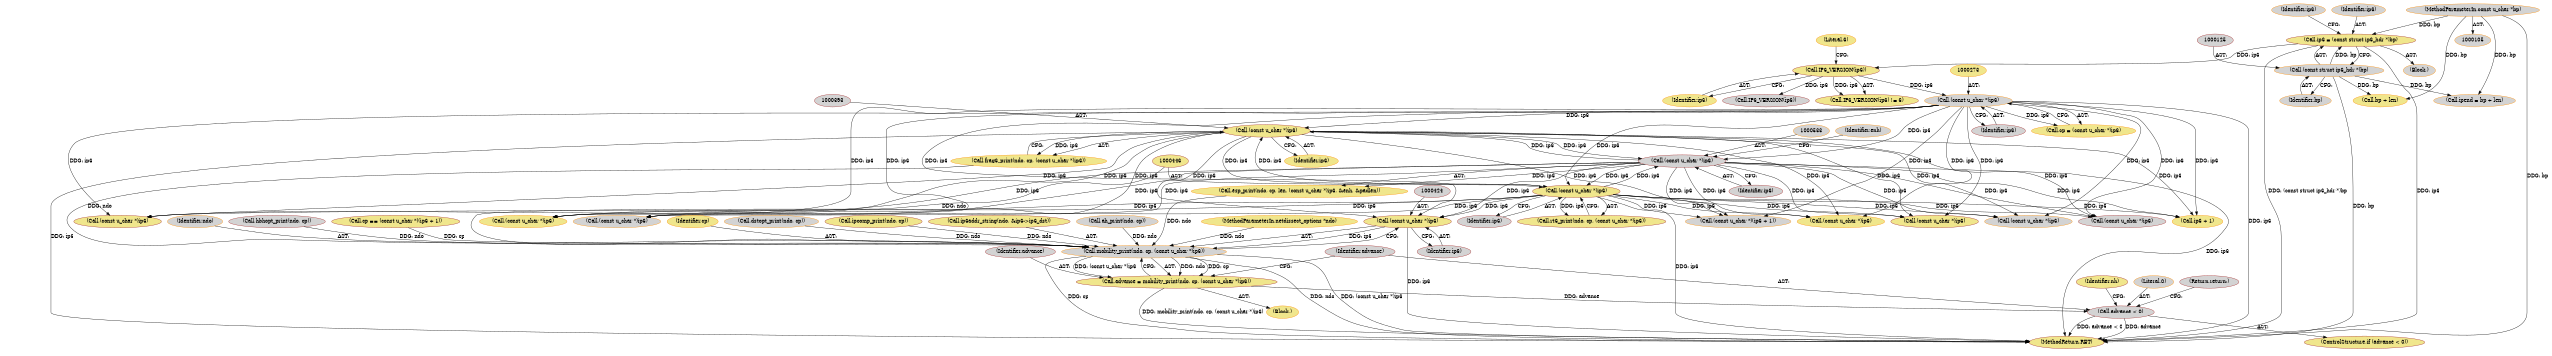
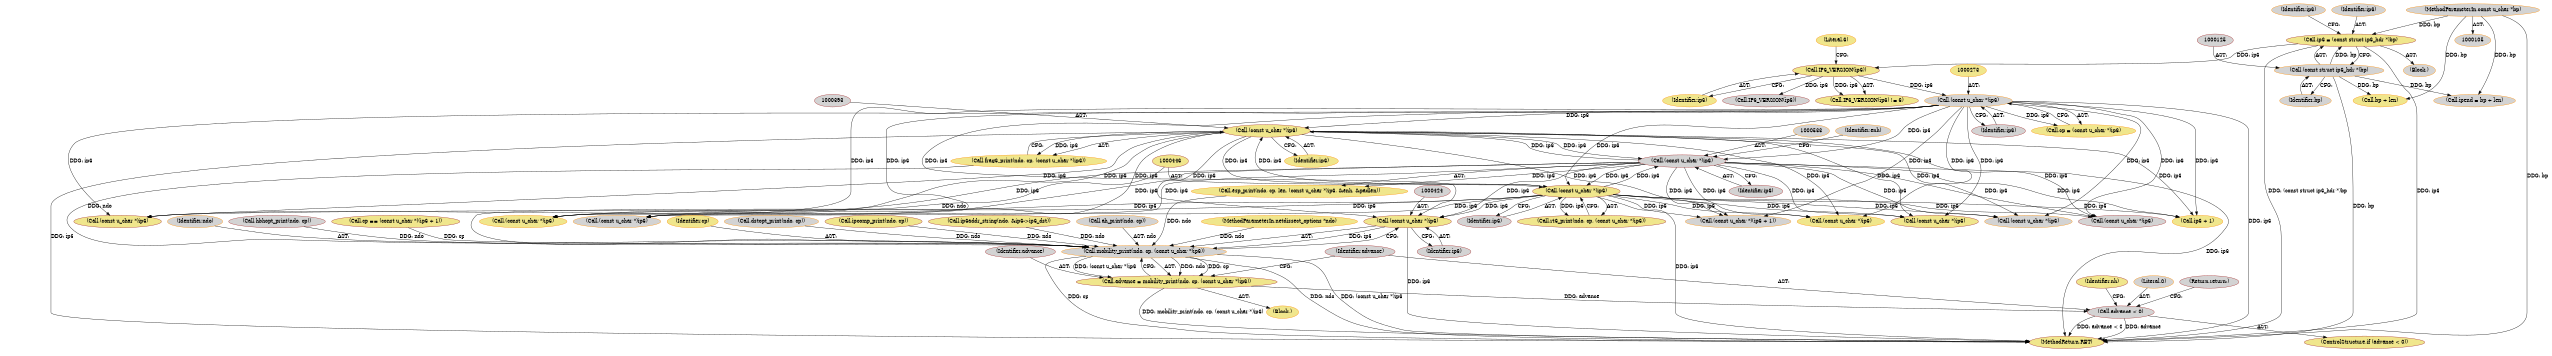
edge "(Call,ip6addr_string(ndo, &ip6->ip6_dst))" -> "(Call,mobility_print(ndo, cp, (const u_char *)ip6))": label "AST: " -> "DDG: ndo"
edge "(Call,ah_print(ndo, cp))" -> "(Call,mobility_print(ndo, cp, (const u_char *)ip6))": label "DDG: ndo" -> "AST: ndo"
